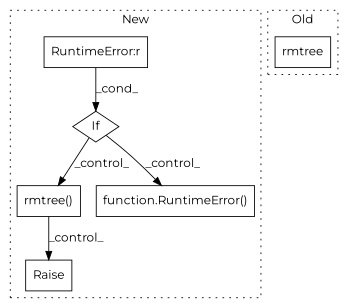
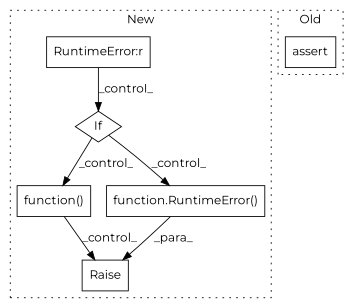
node "rmtree": label "rmtree" -> "assert"
edge "RuntimeError:r" -> "If": label "_cond_" -> "_control_"
node "rmtree()": label "rmtree()" -> "function()"
edge "function.RuntimeError()" -> "Raise": added, label "_para_"
